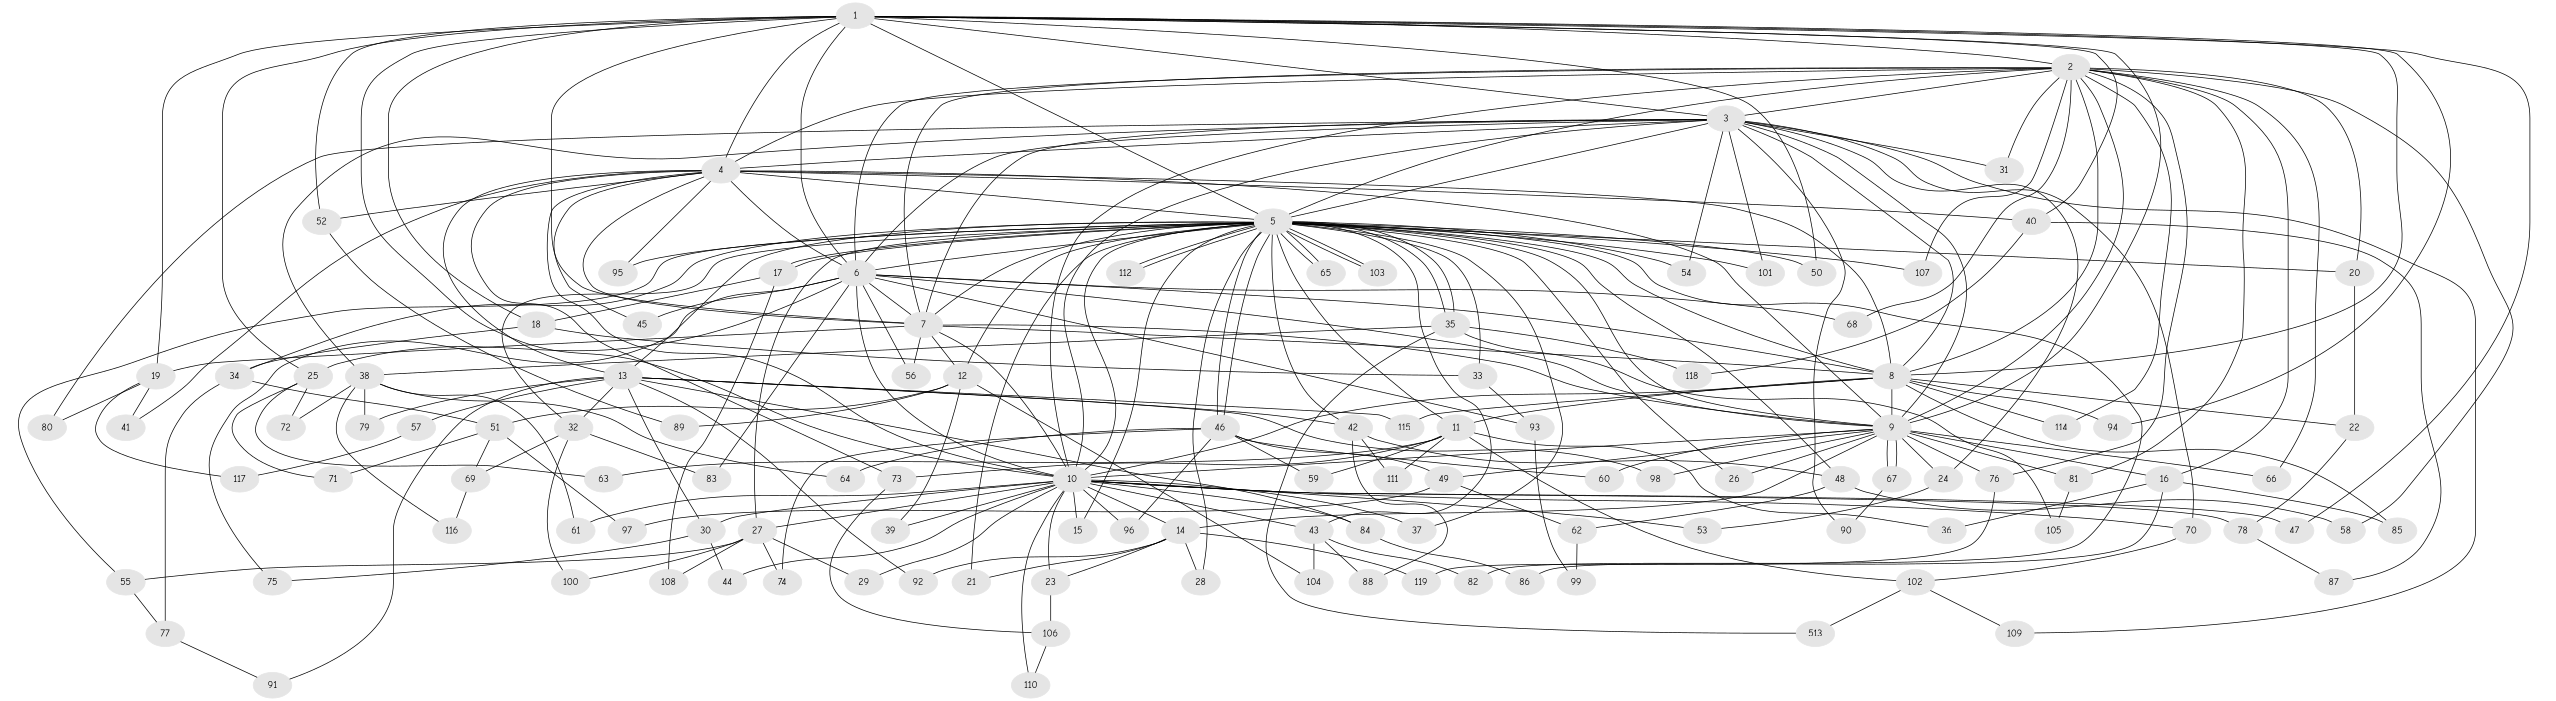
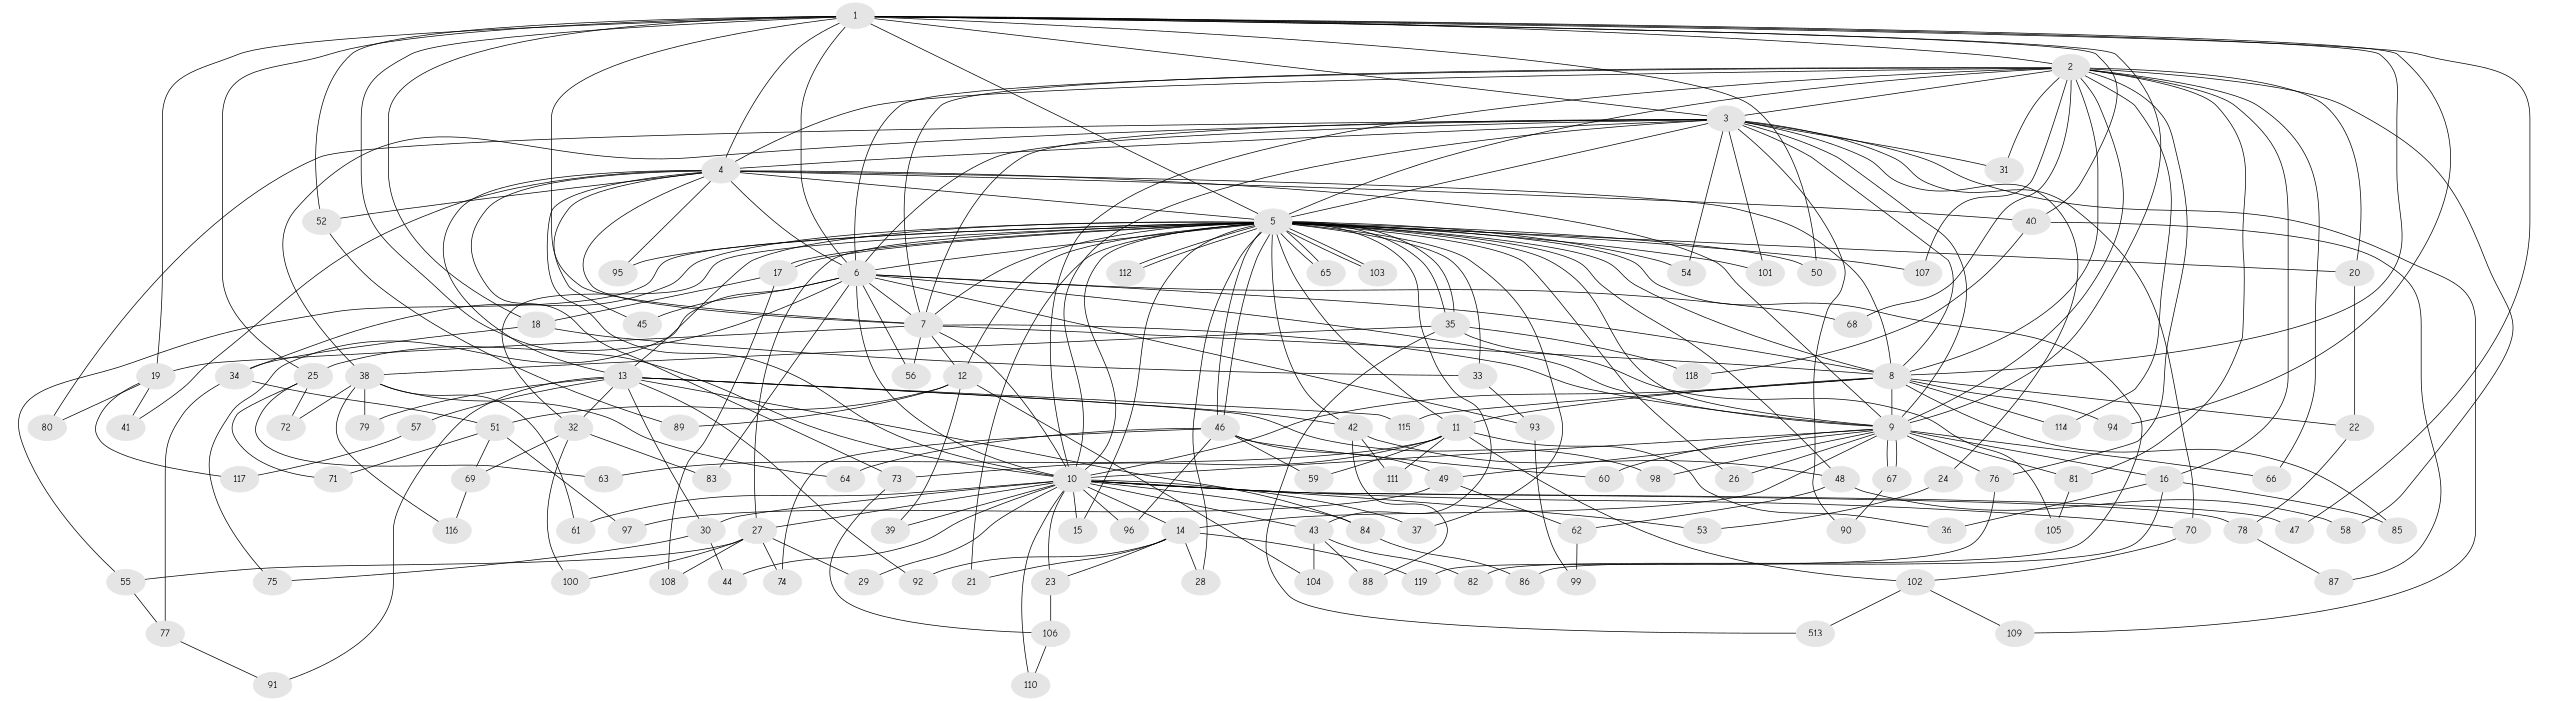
edge "9" -- "24": removed
